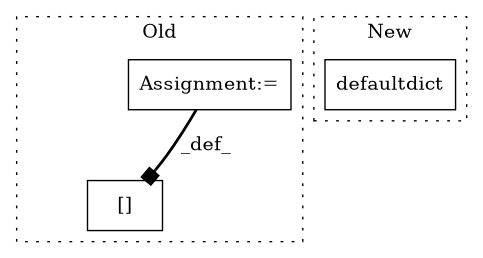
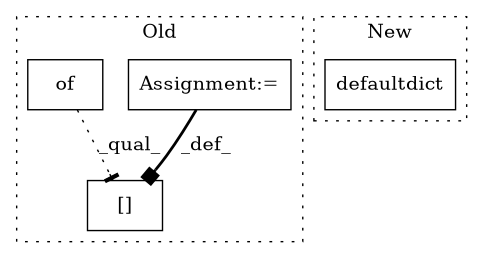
node "of": added
